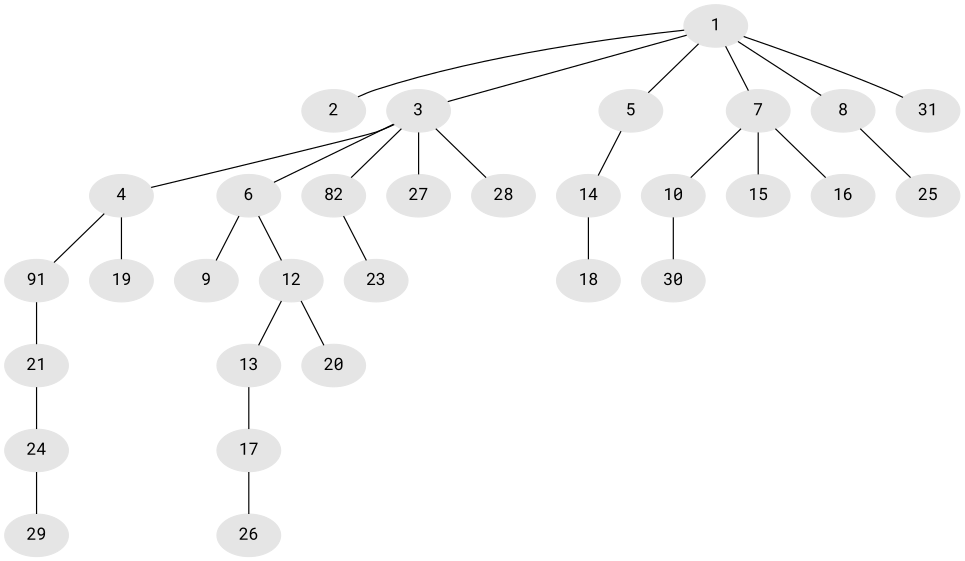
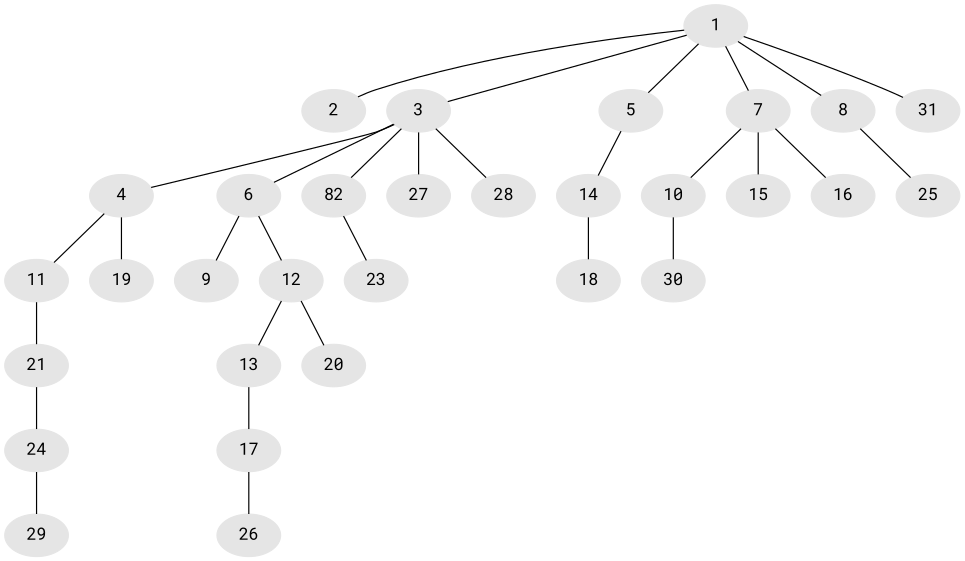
node "91": label "91" -> "11"
